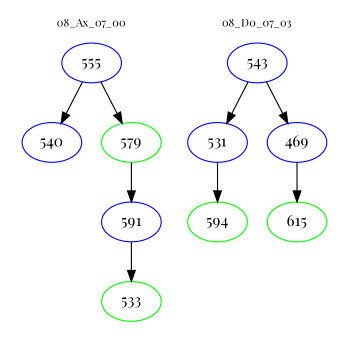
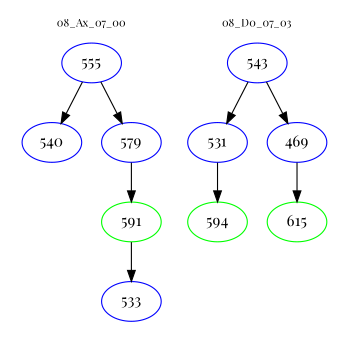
node "579": color green -> blue
node "591": color blue -> green
node "533": color green -> blue
